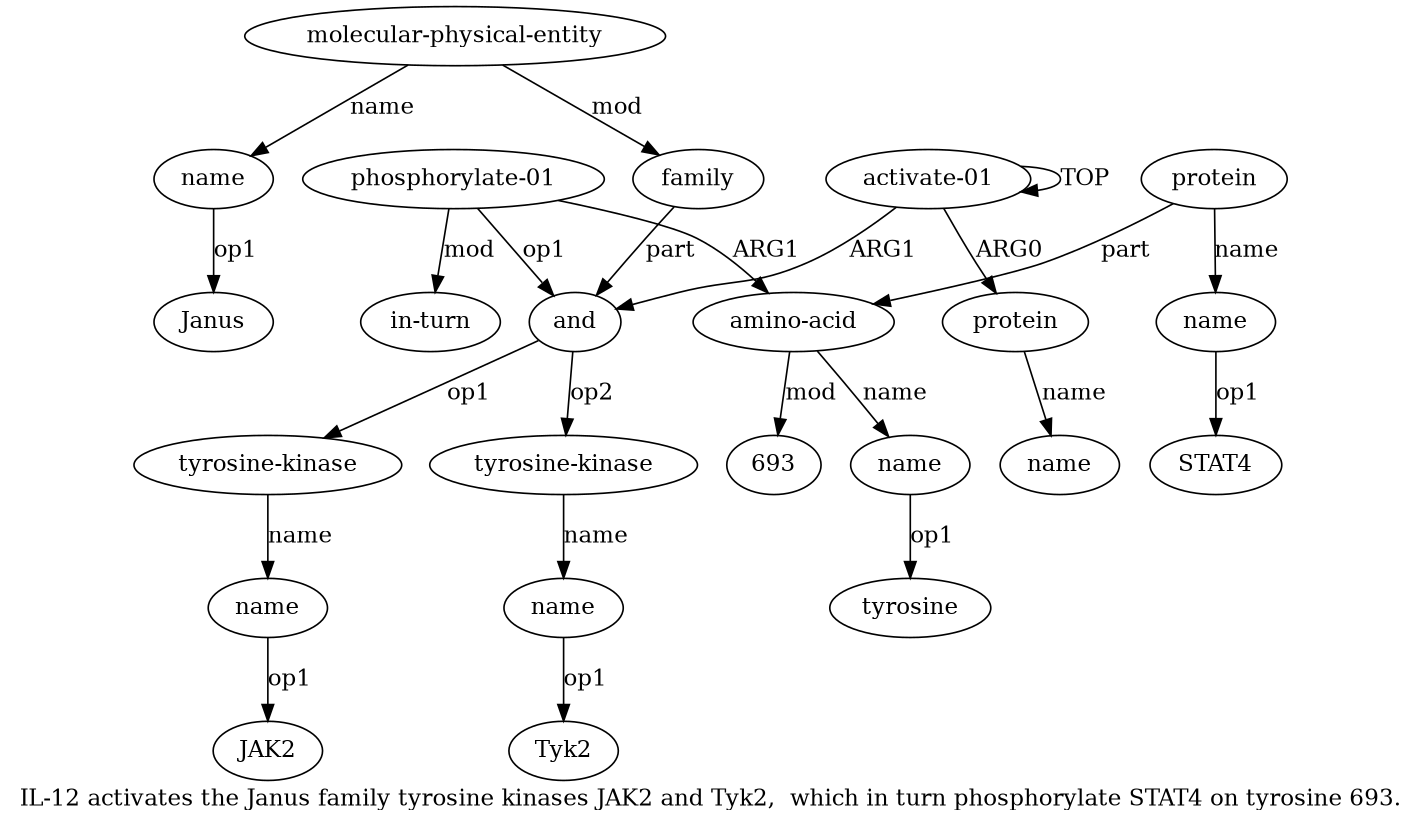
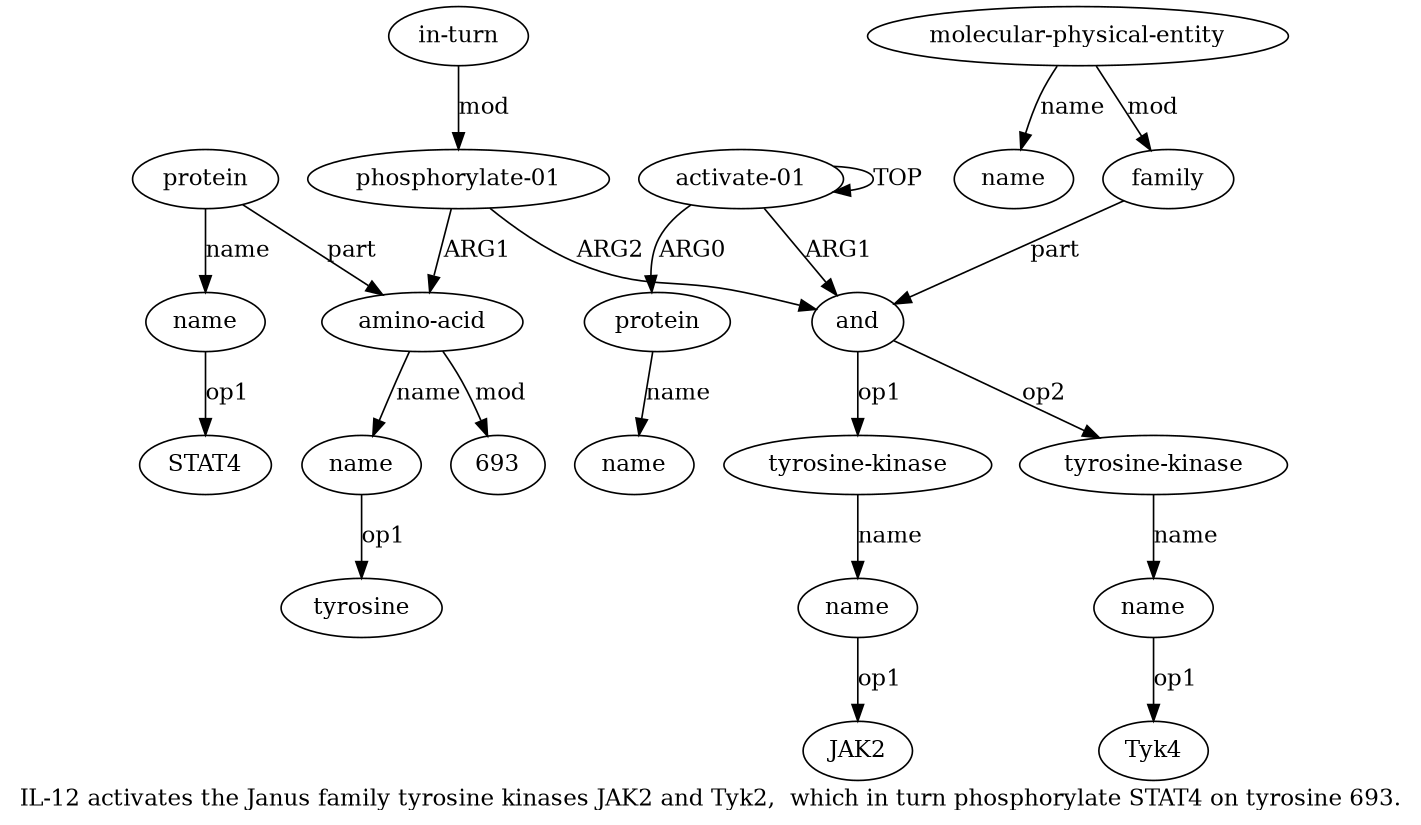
edge "phosphorylate-01" -> "in-turn": reversed
edge "phosphorylate-01" -> "and": label "op1" -> "ARG2"
node "Janus": removed
node "Tyk2": label "Tyk2" -> "Tyk4"
